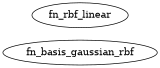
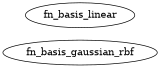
node "fn_rbf_linear": label "fn_rbf_linear" -> "fn_basis_linear"
